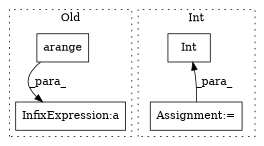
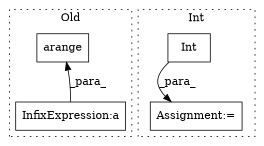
edge "arange" -> "InfixExpression:a": reversed
edge "Assignment:=" -> "Int": reversed
